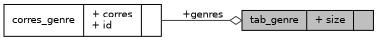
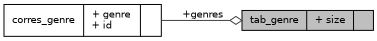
node "corres_genre": text "+ corres" -> "+ genre"
